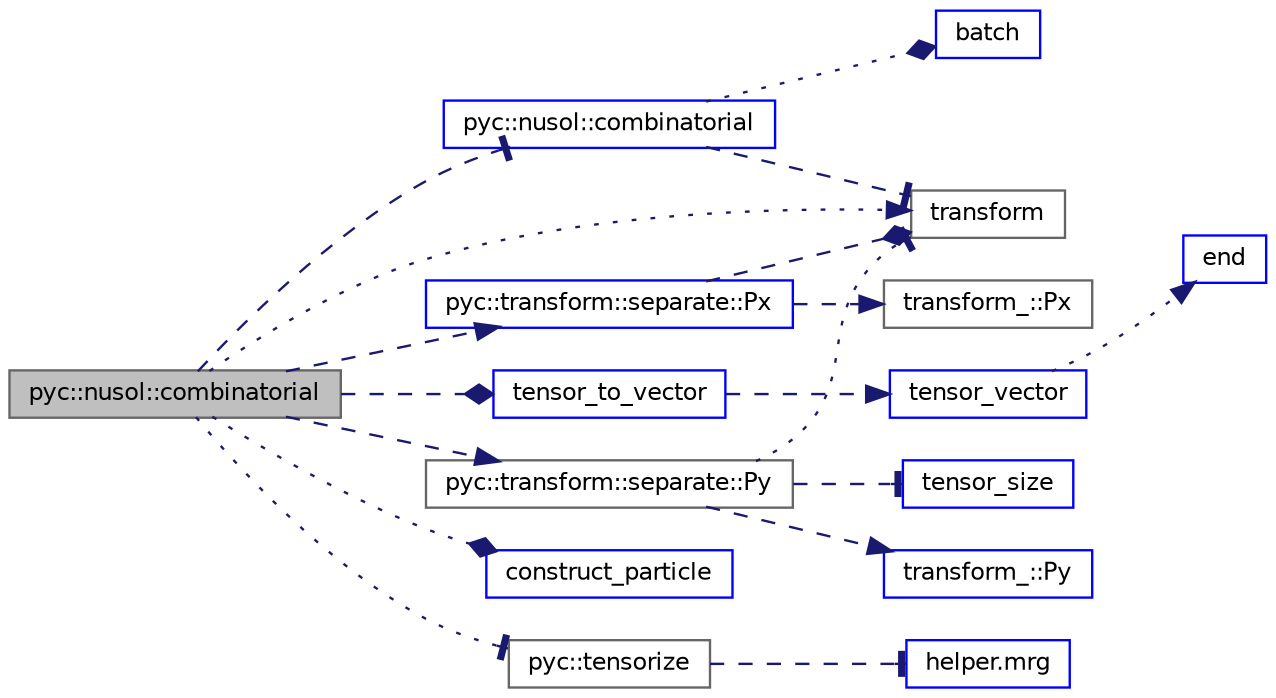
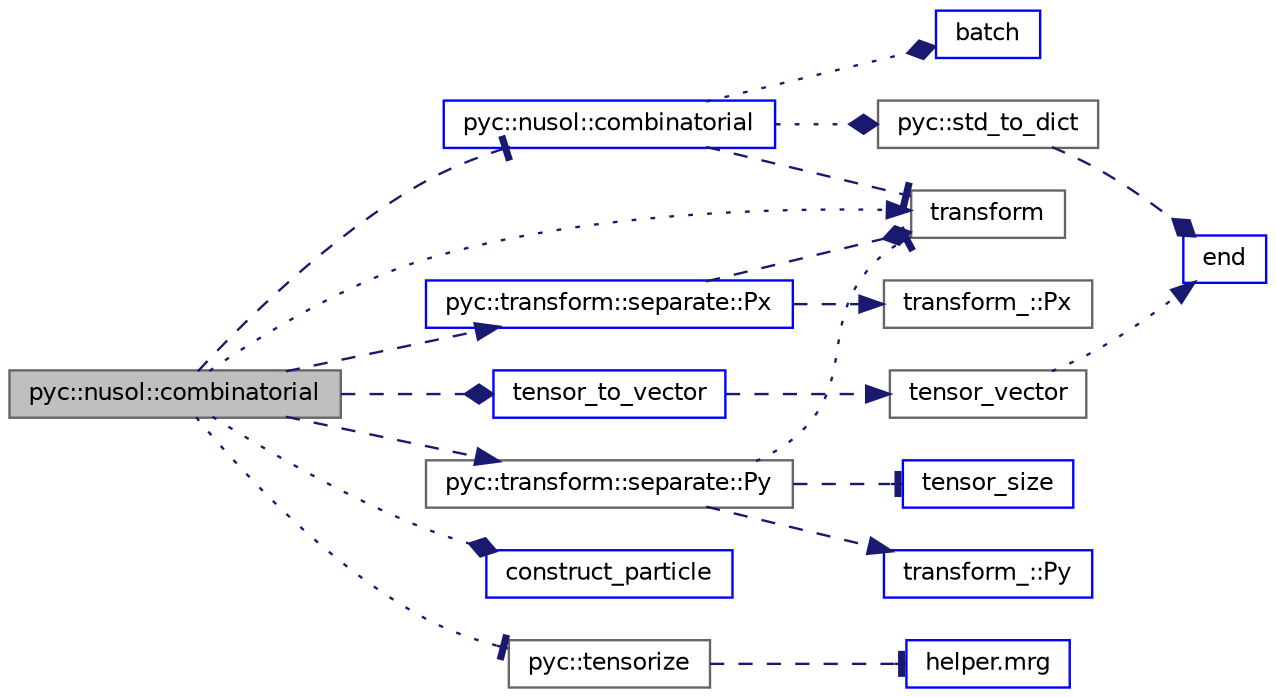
node "pyc::std_to_dict": added
node "tensor_vector": color blue -> gray40
